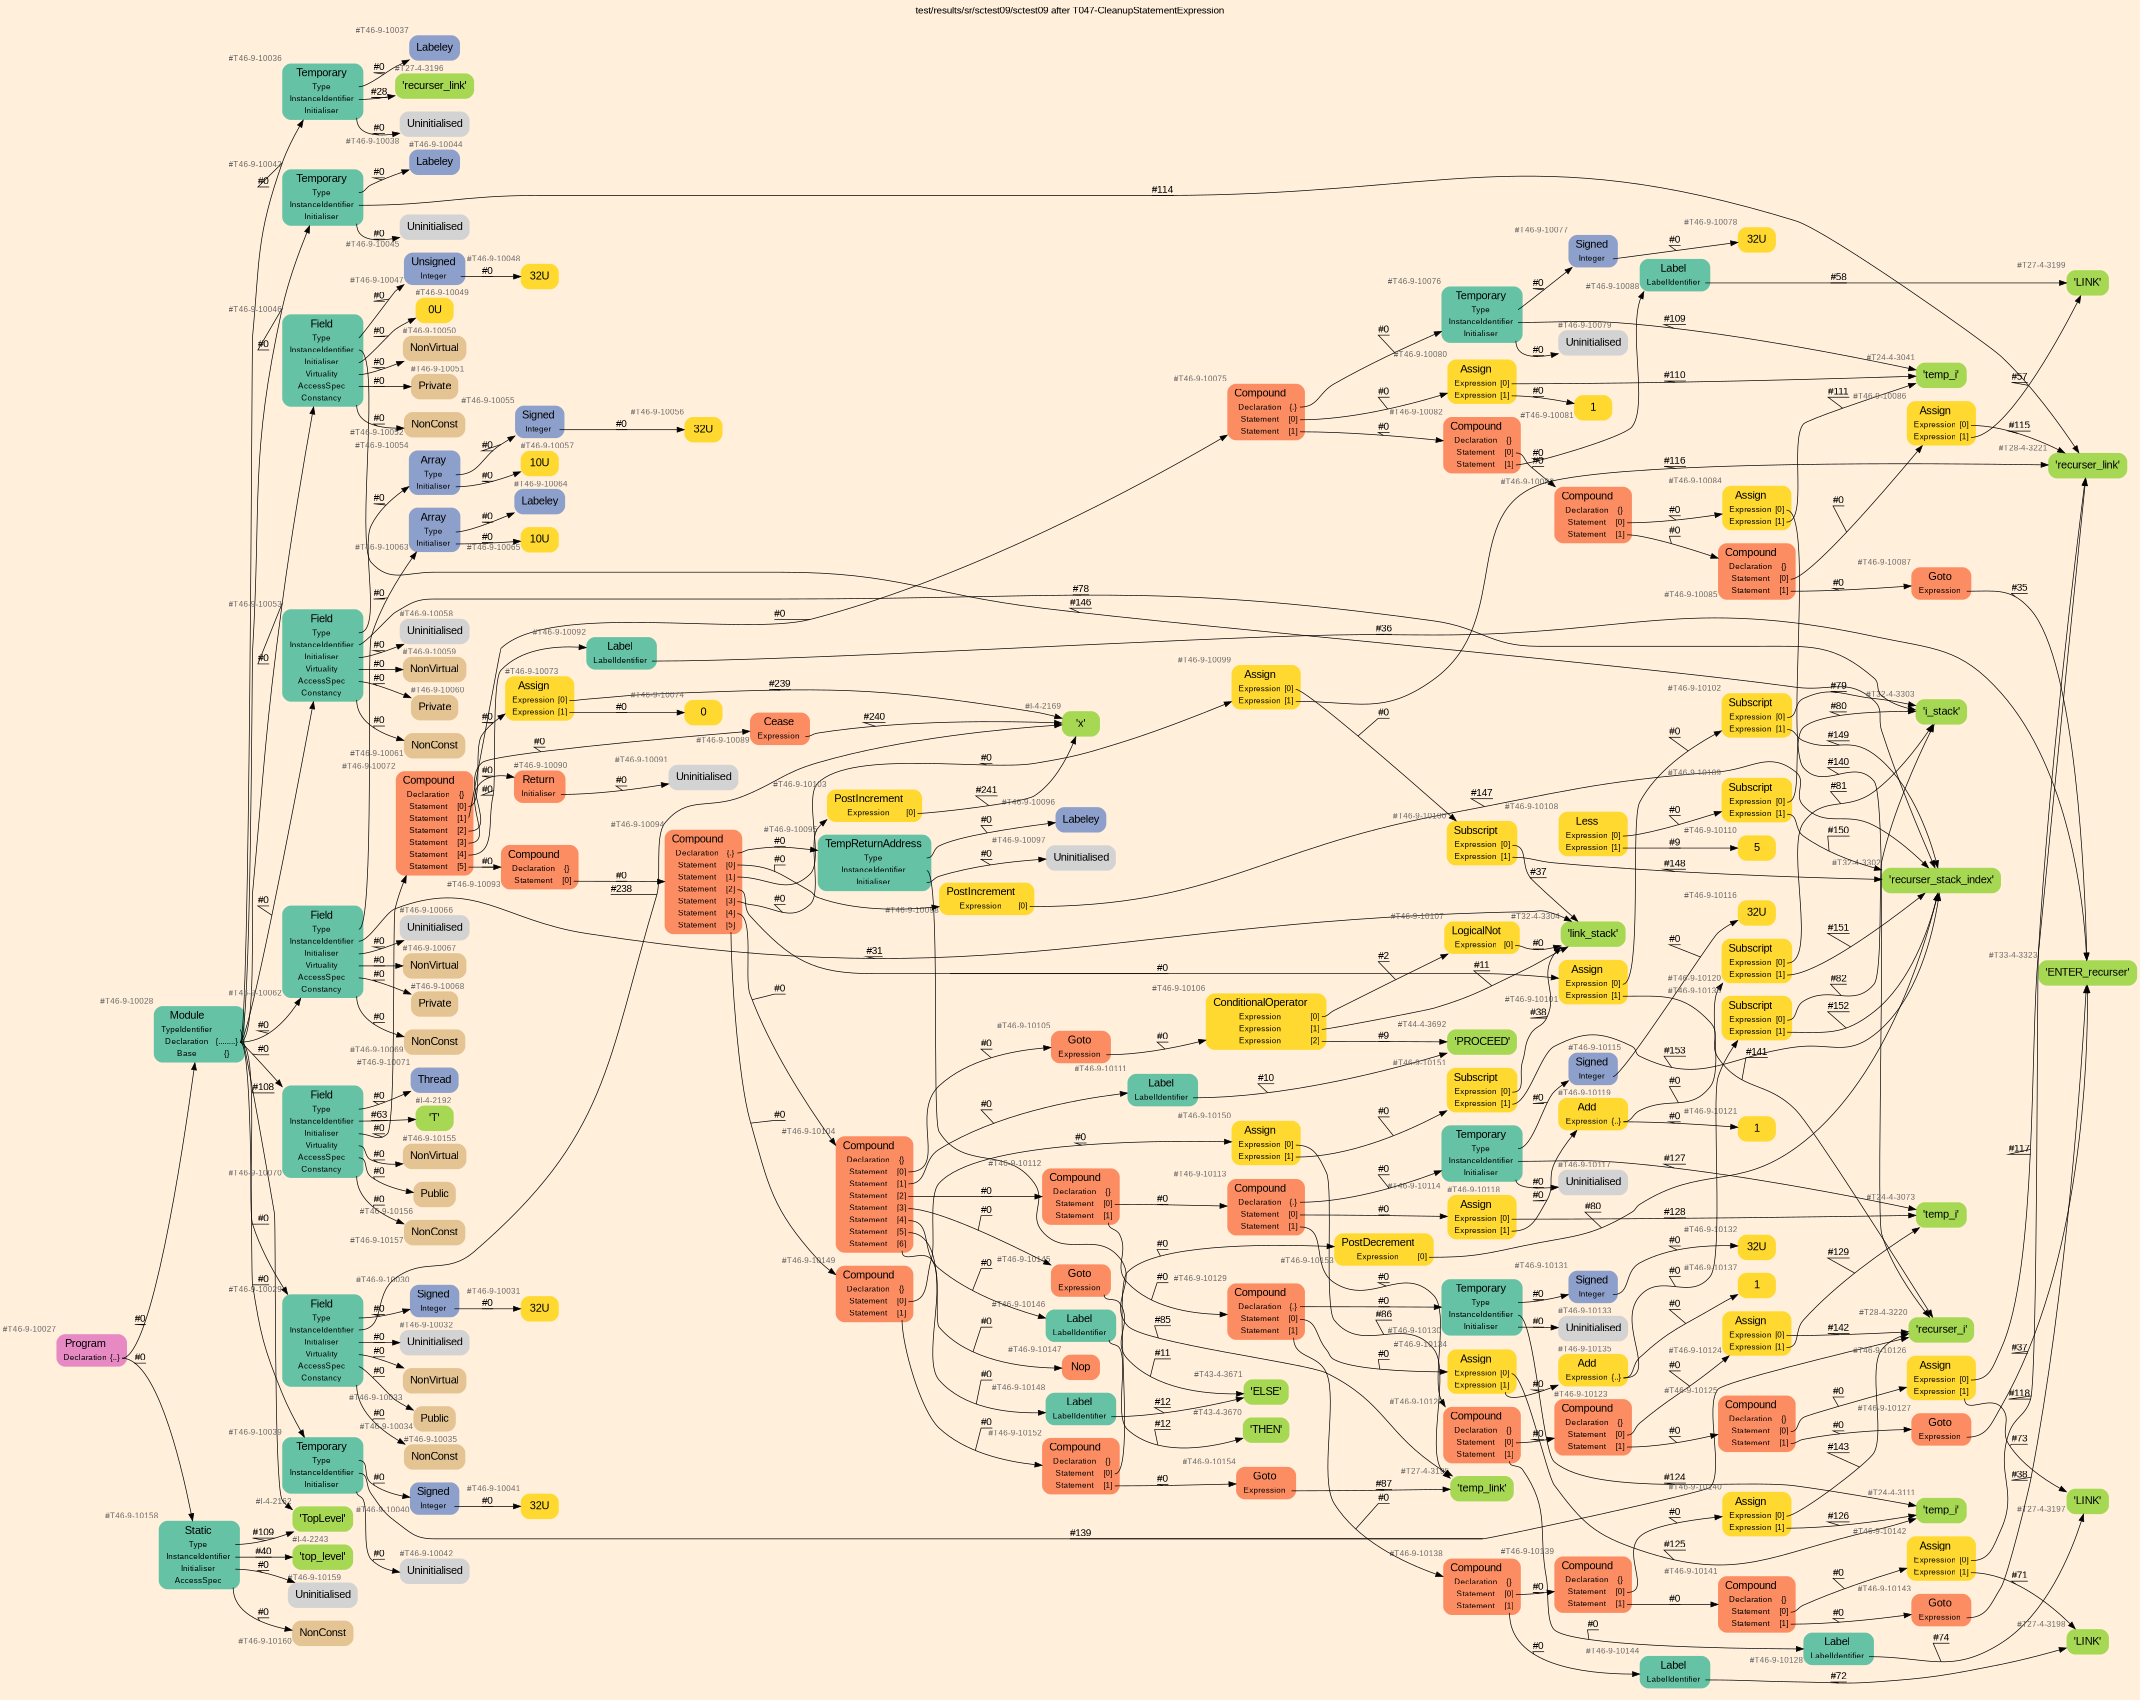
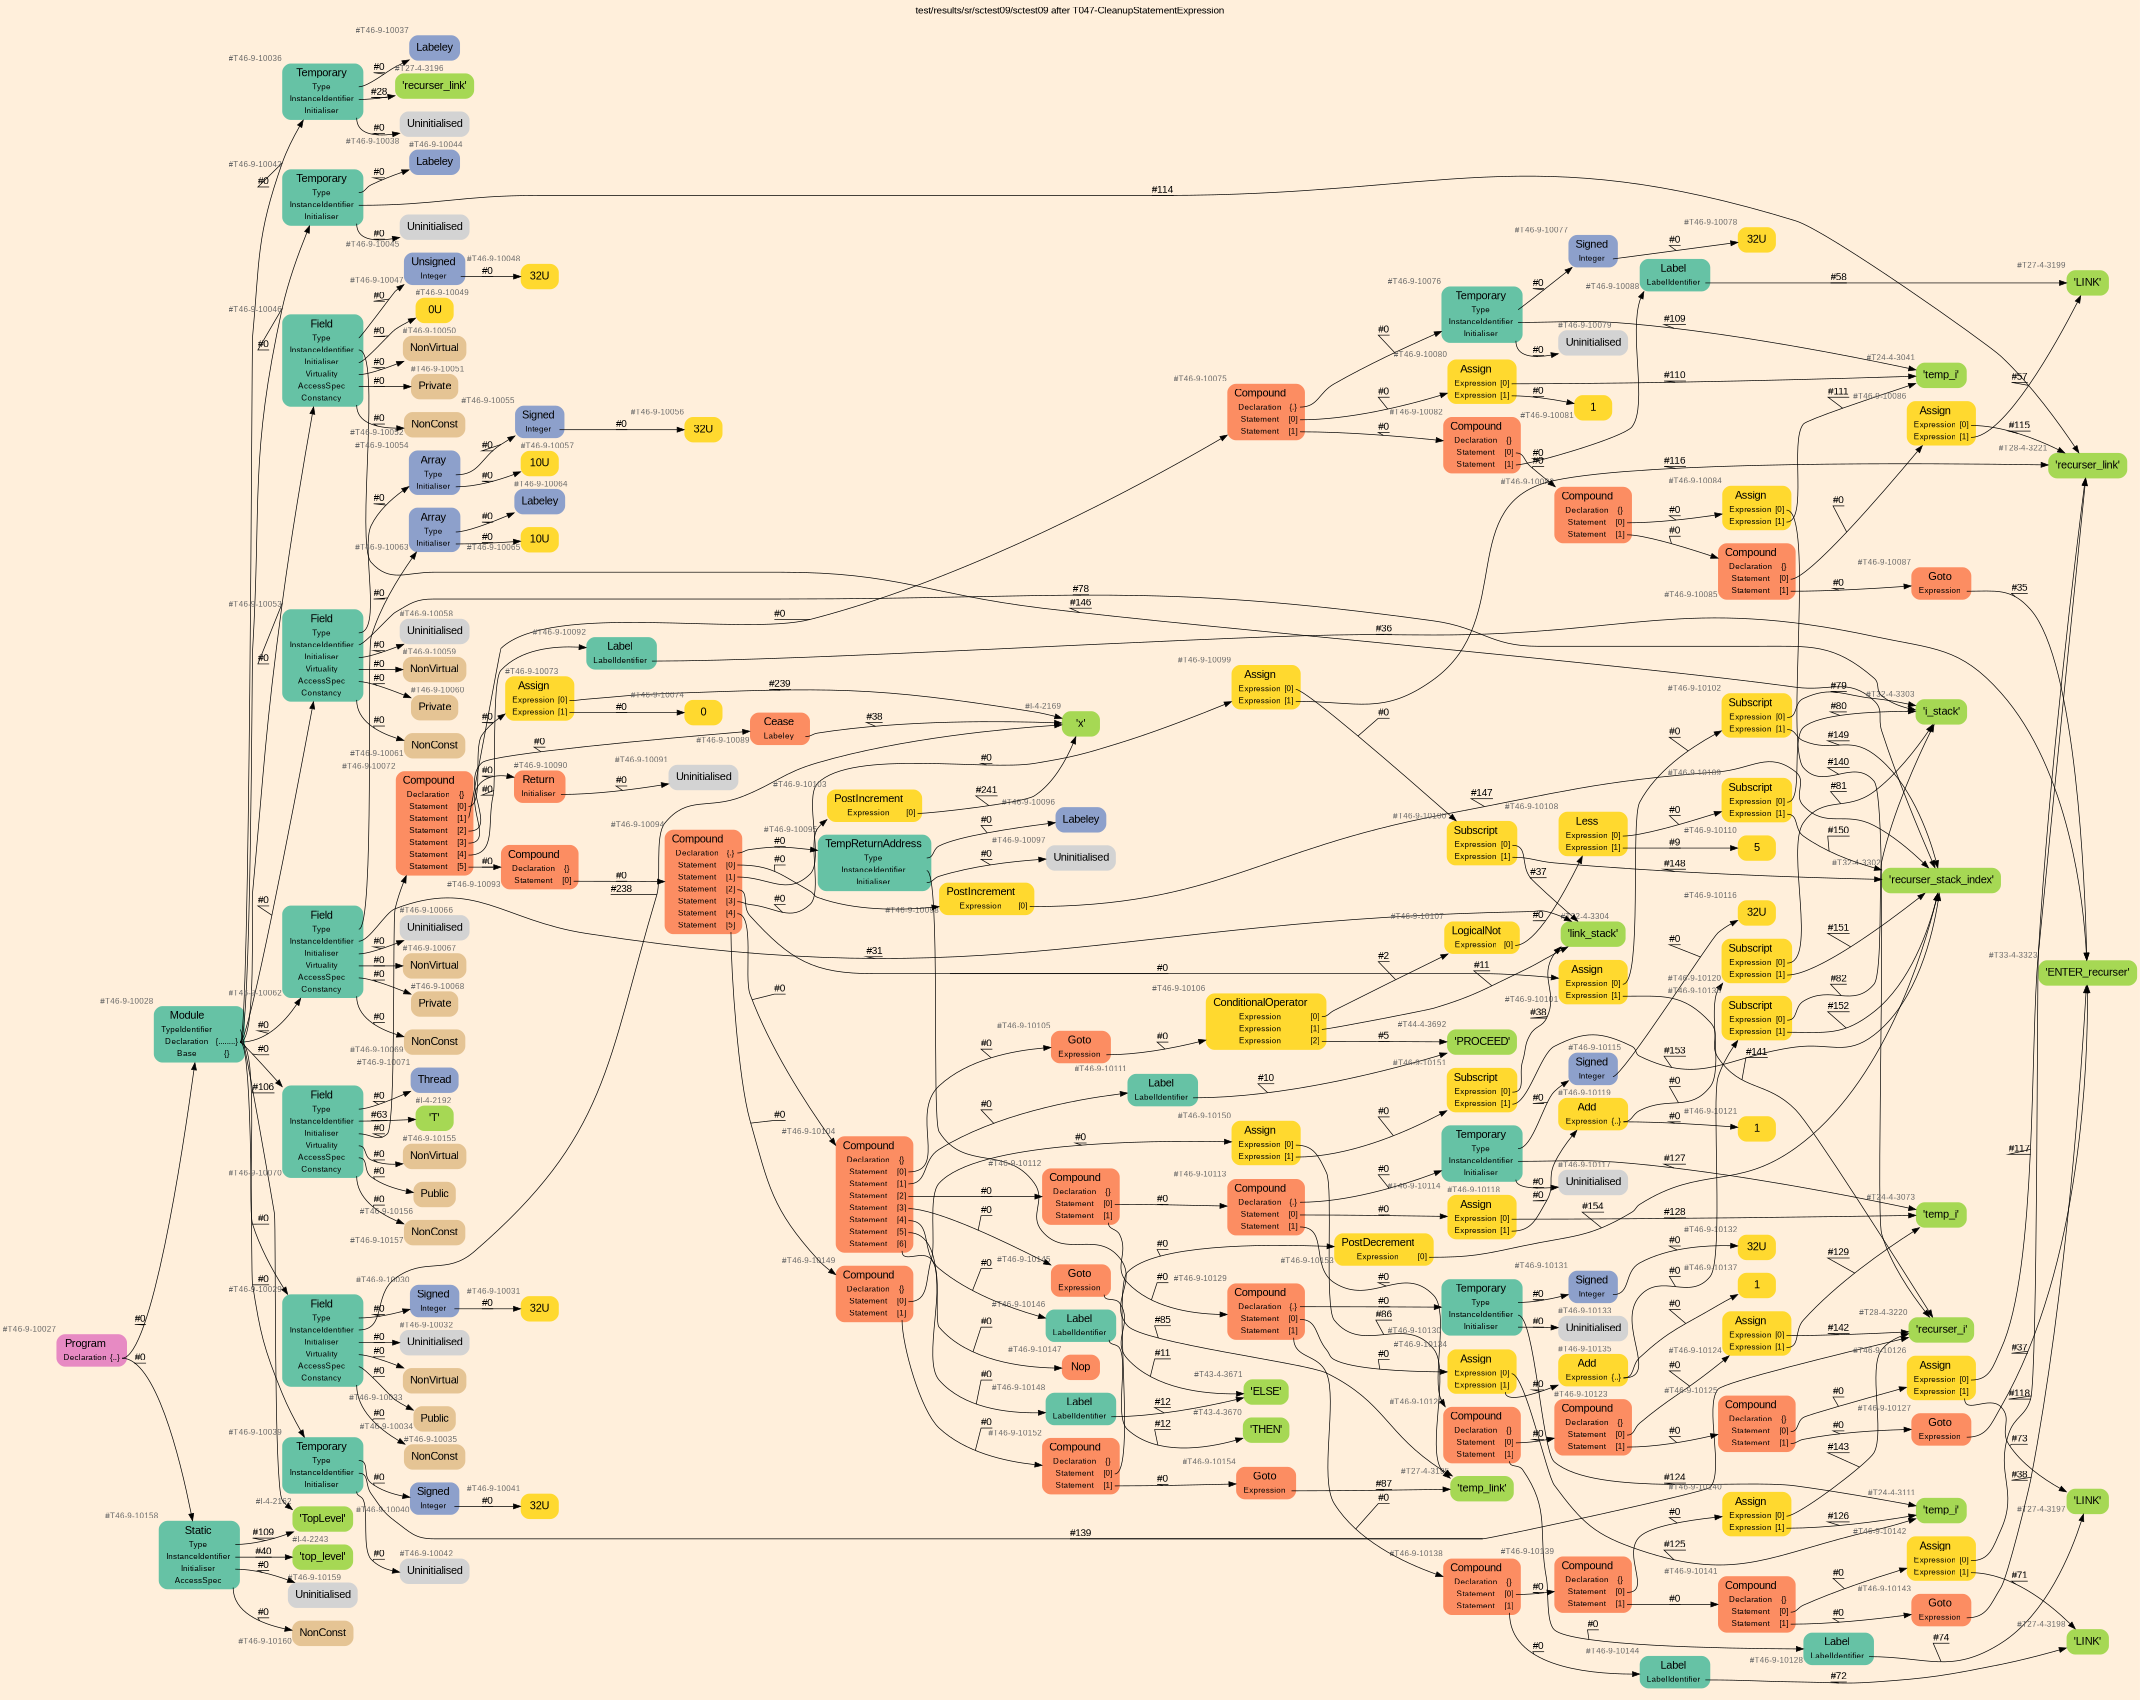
edge "Cease" -> "'x'": label "#240" -> "#38"
node "Cease": text "Expression" -> "Labeley"
edge "LogicalNot" -> "'link_stack'": now "LogicalNot" -> "Less"
edge "ConditionalOperator" -> "'PROCEED'": label "#9" -> "#5"
edge "Module" -> "'TopLevel'": label "#108" -> "#106"
edge "PostDecrement" -> "'recurser_stack_index'": label "#80" -> "#154"
